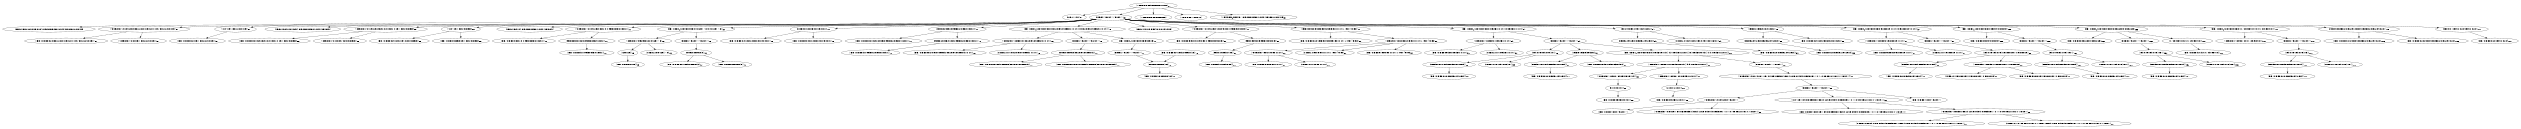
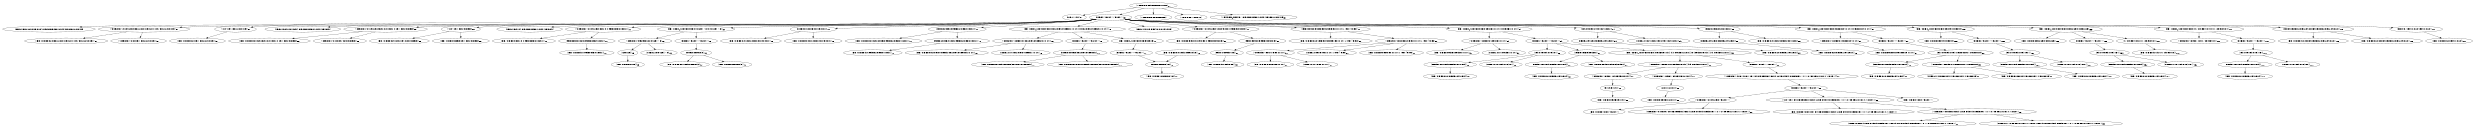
node "(LITERAL,null,encoding != null)": removed
